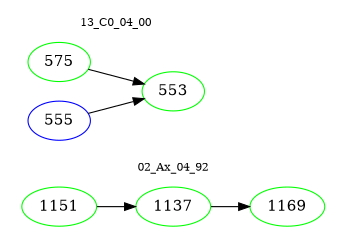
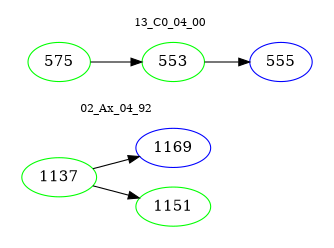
edge "555" -> "553": reversed
edge "1151" -> "1137": reversed
node "1169": color green -> blue
